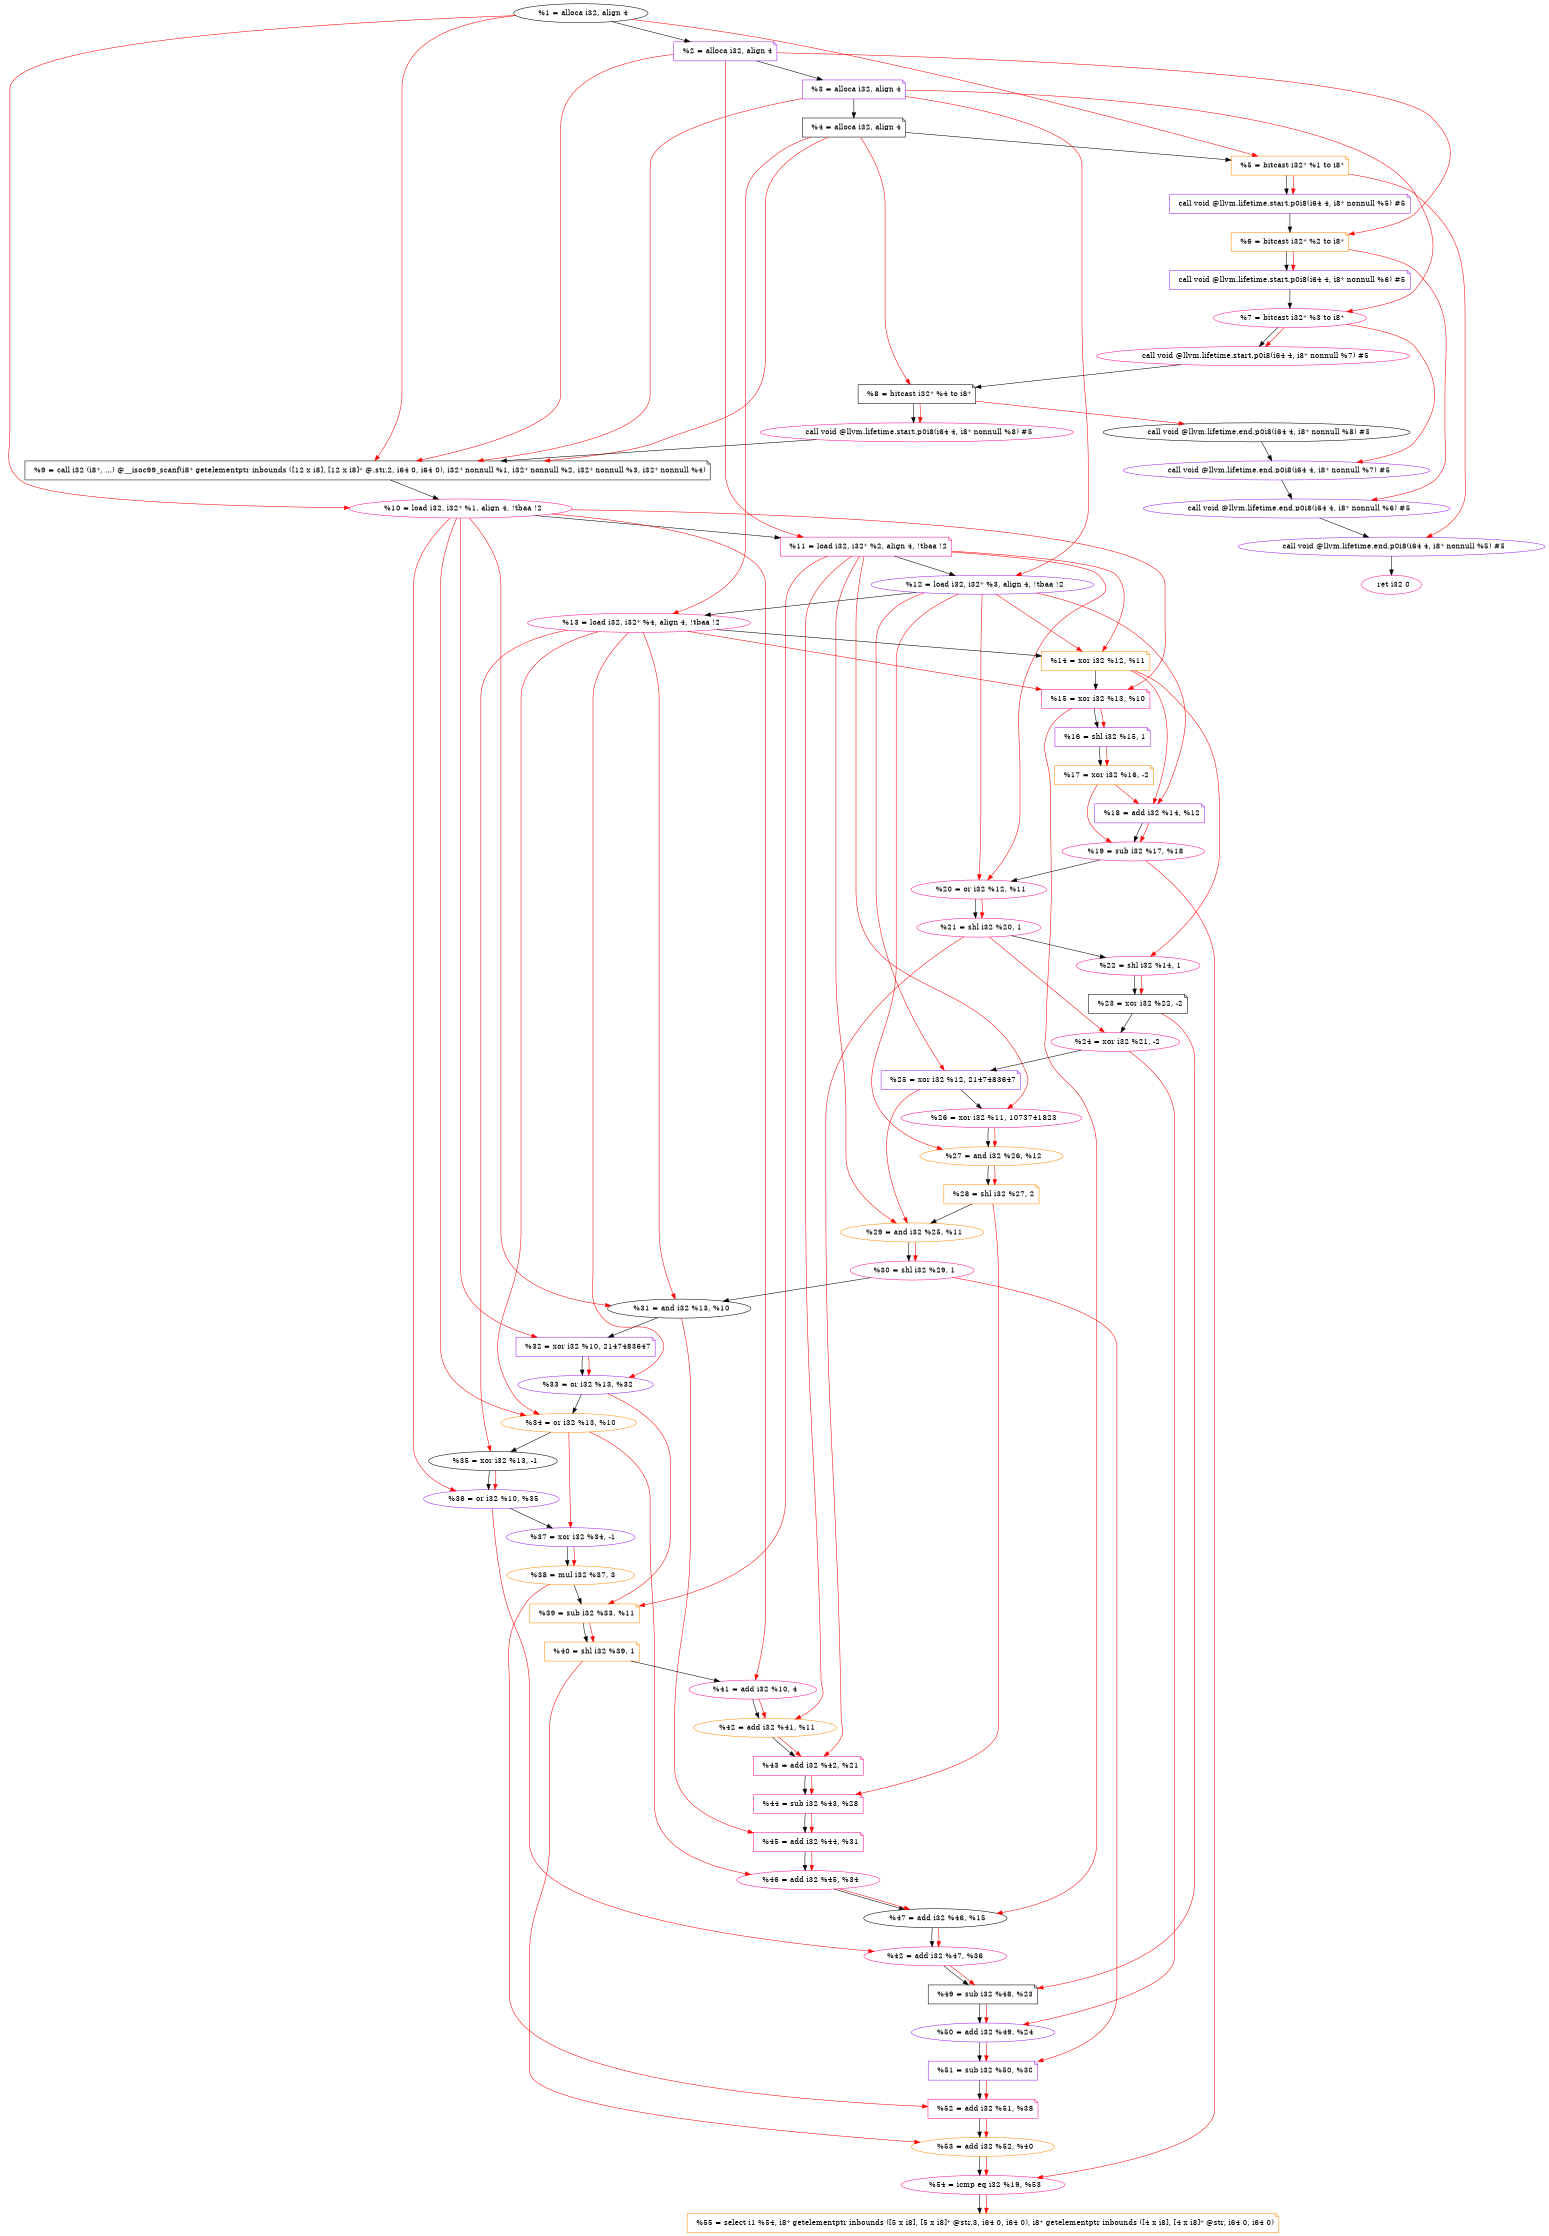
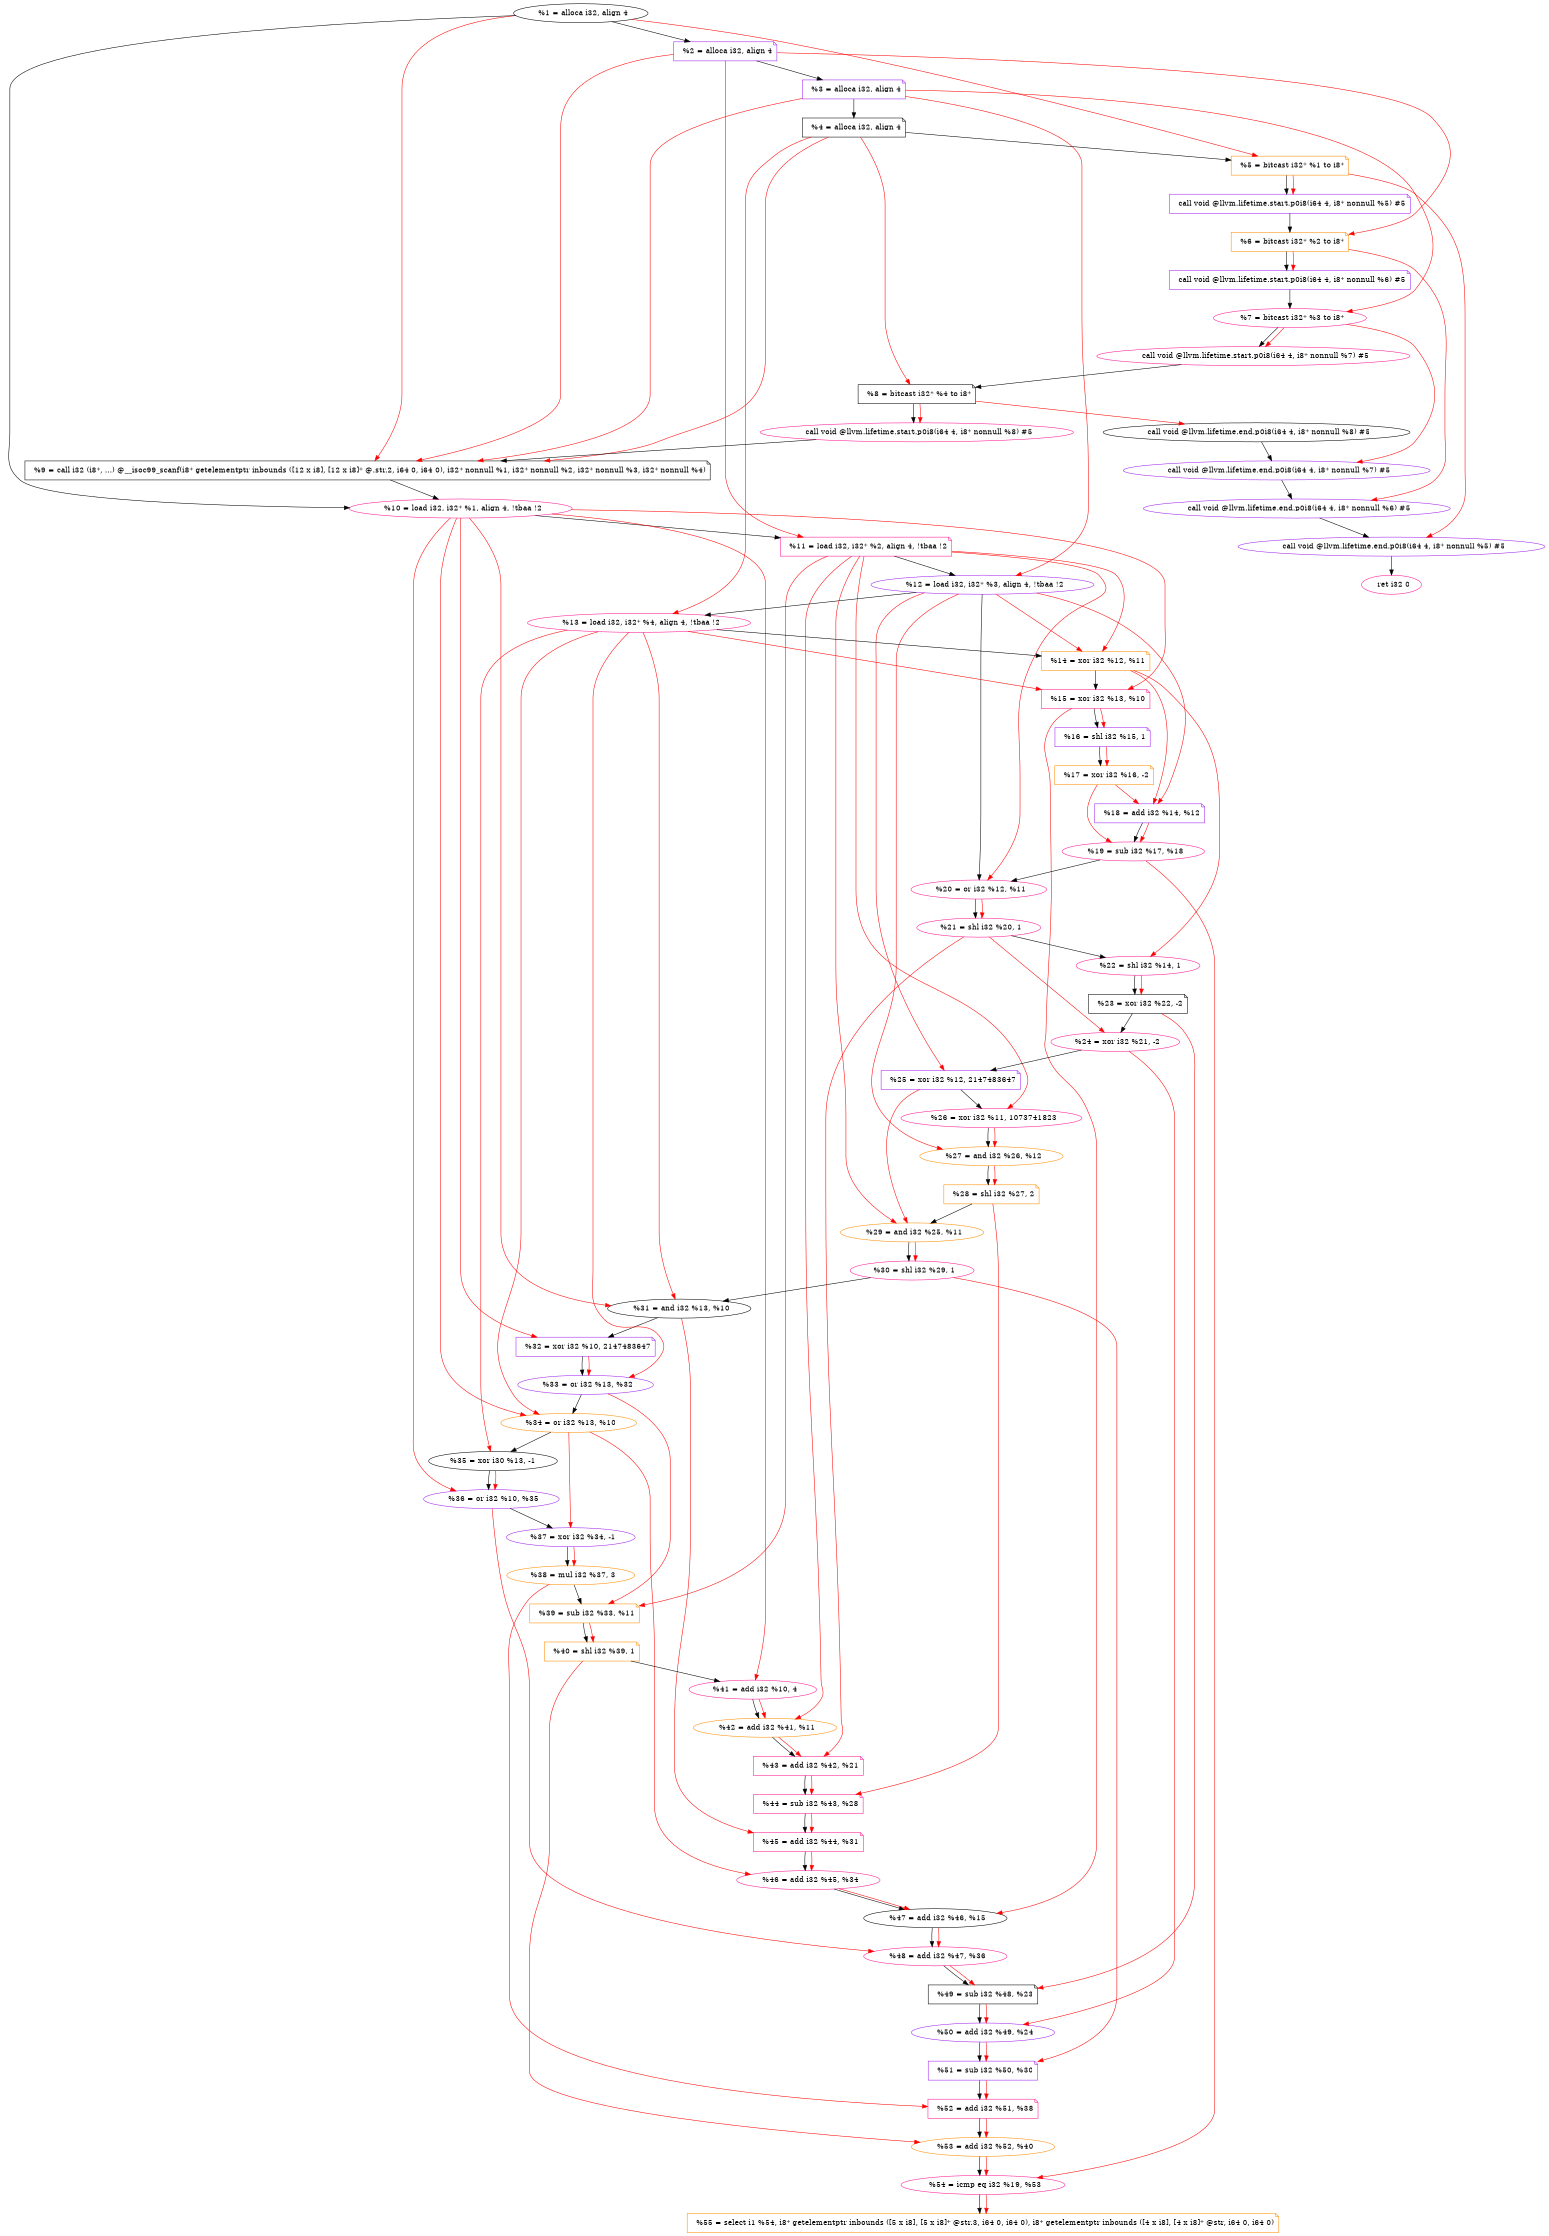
edge "%1 = alloca i32, align 4" -> "%10 = load i32, i32* %1, align 4, !tbaa !2": color red -> black
edge "%12 = load i32, i32* %3, align 4, !tbaa !2" -> "%20 = or i32 %12, %11": color red -> black
node "%35 = xor i32 %13, -1": label "%35 = xor i32 %13, -1" -> "%35 = xor i30 %13, -1"
node "%42 = add i32 %47, %36": label "%42 = add i32 %47, %36" -> "%48 = add i32 %47, %36"
